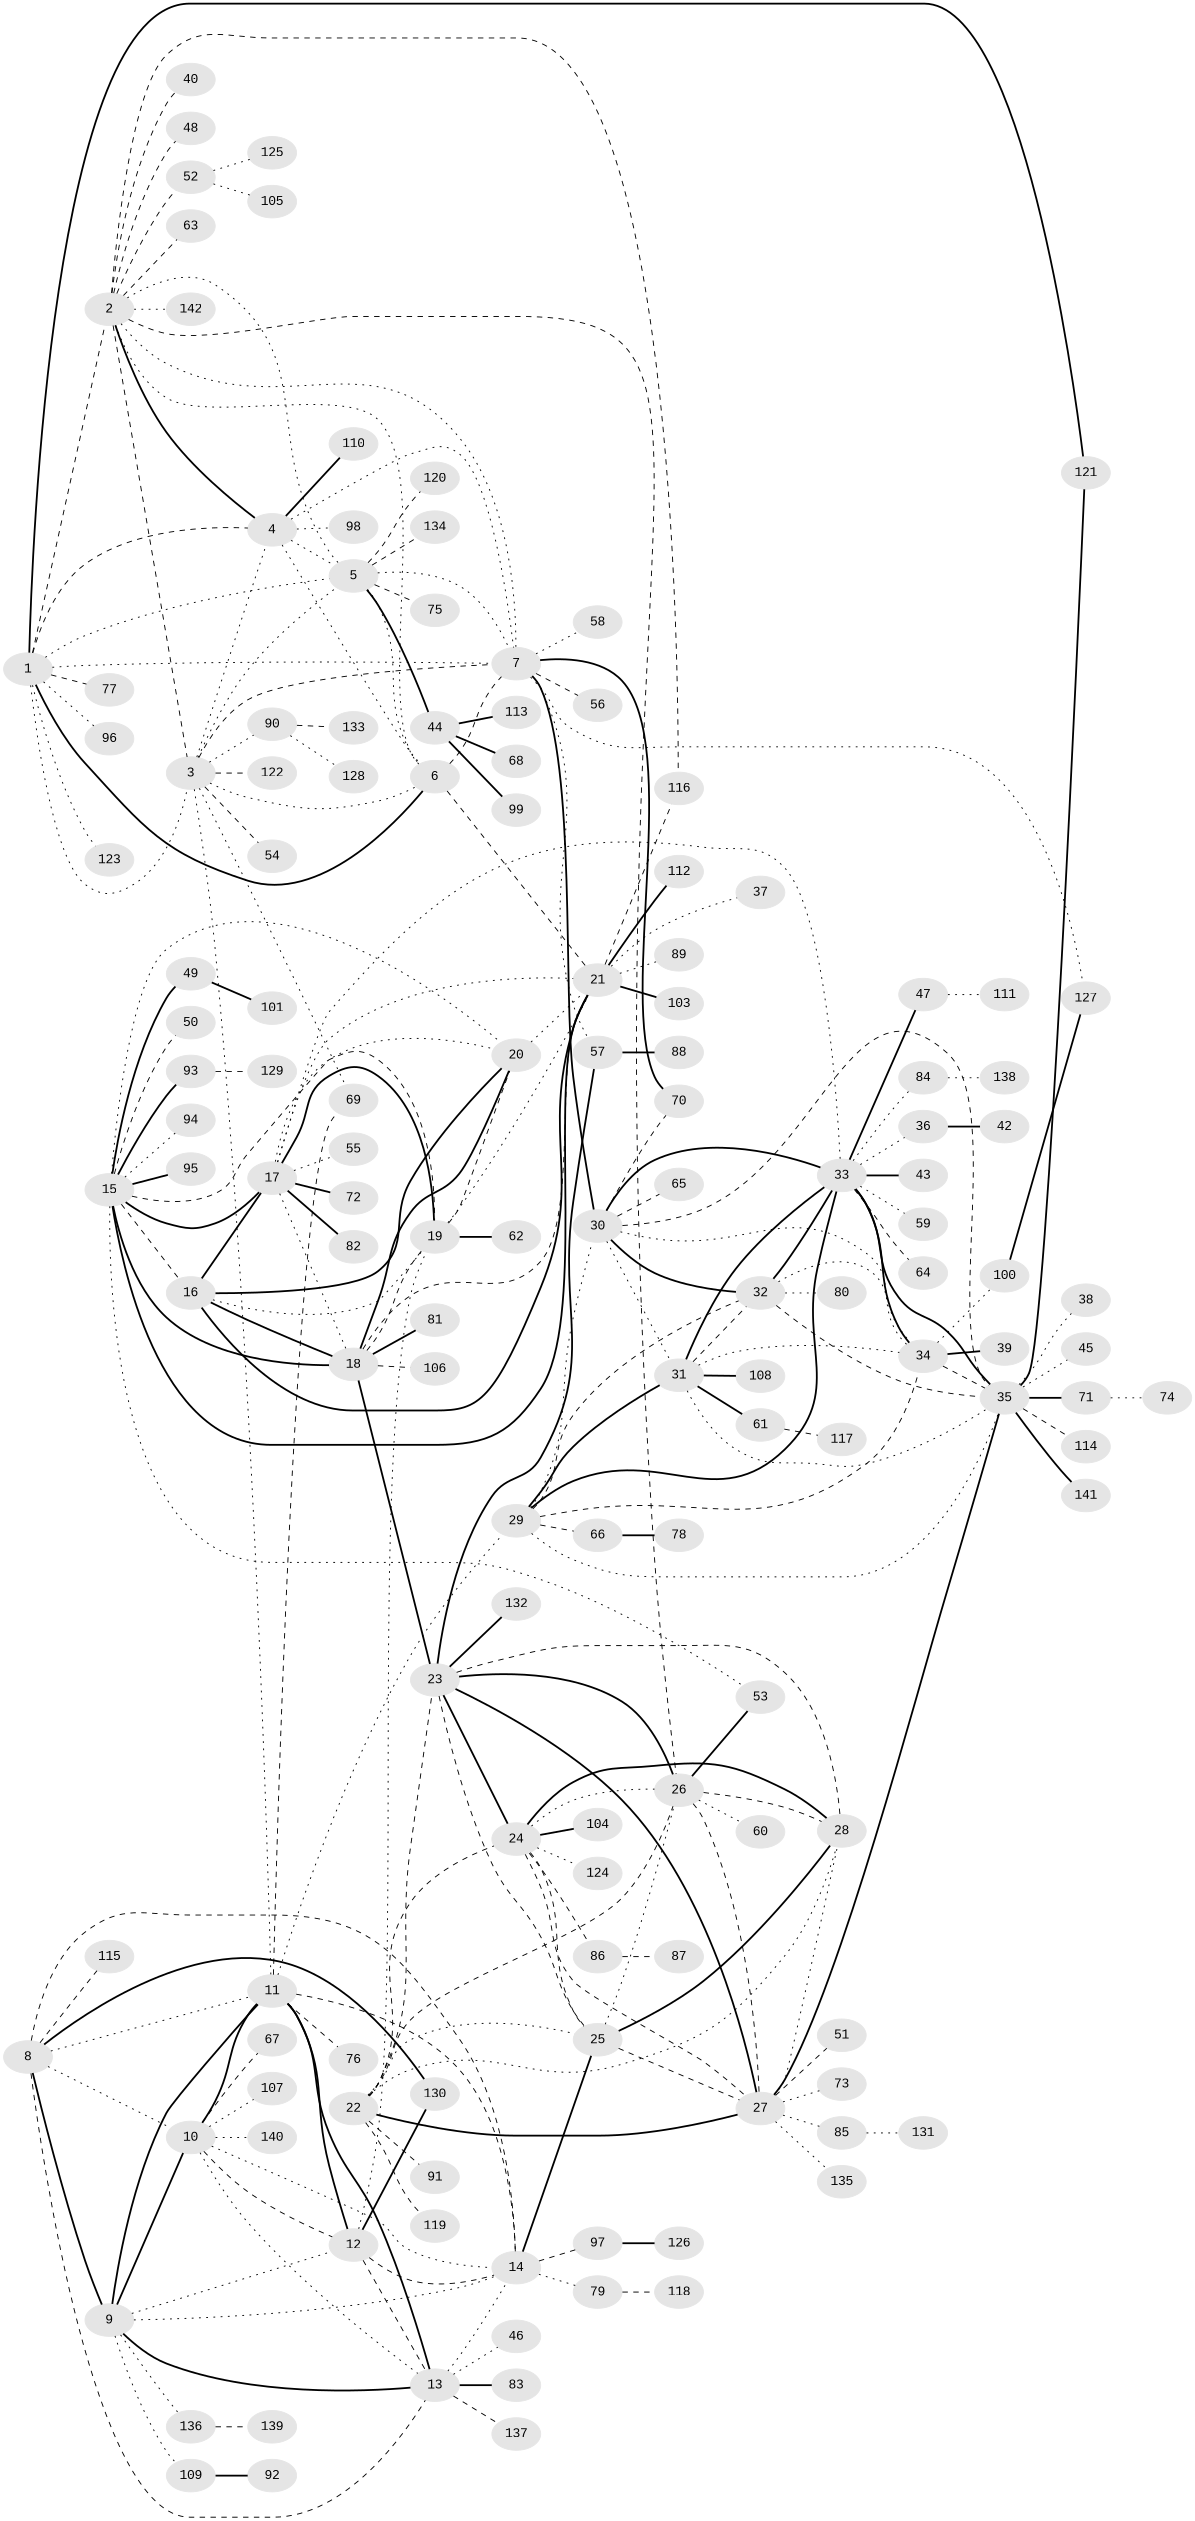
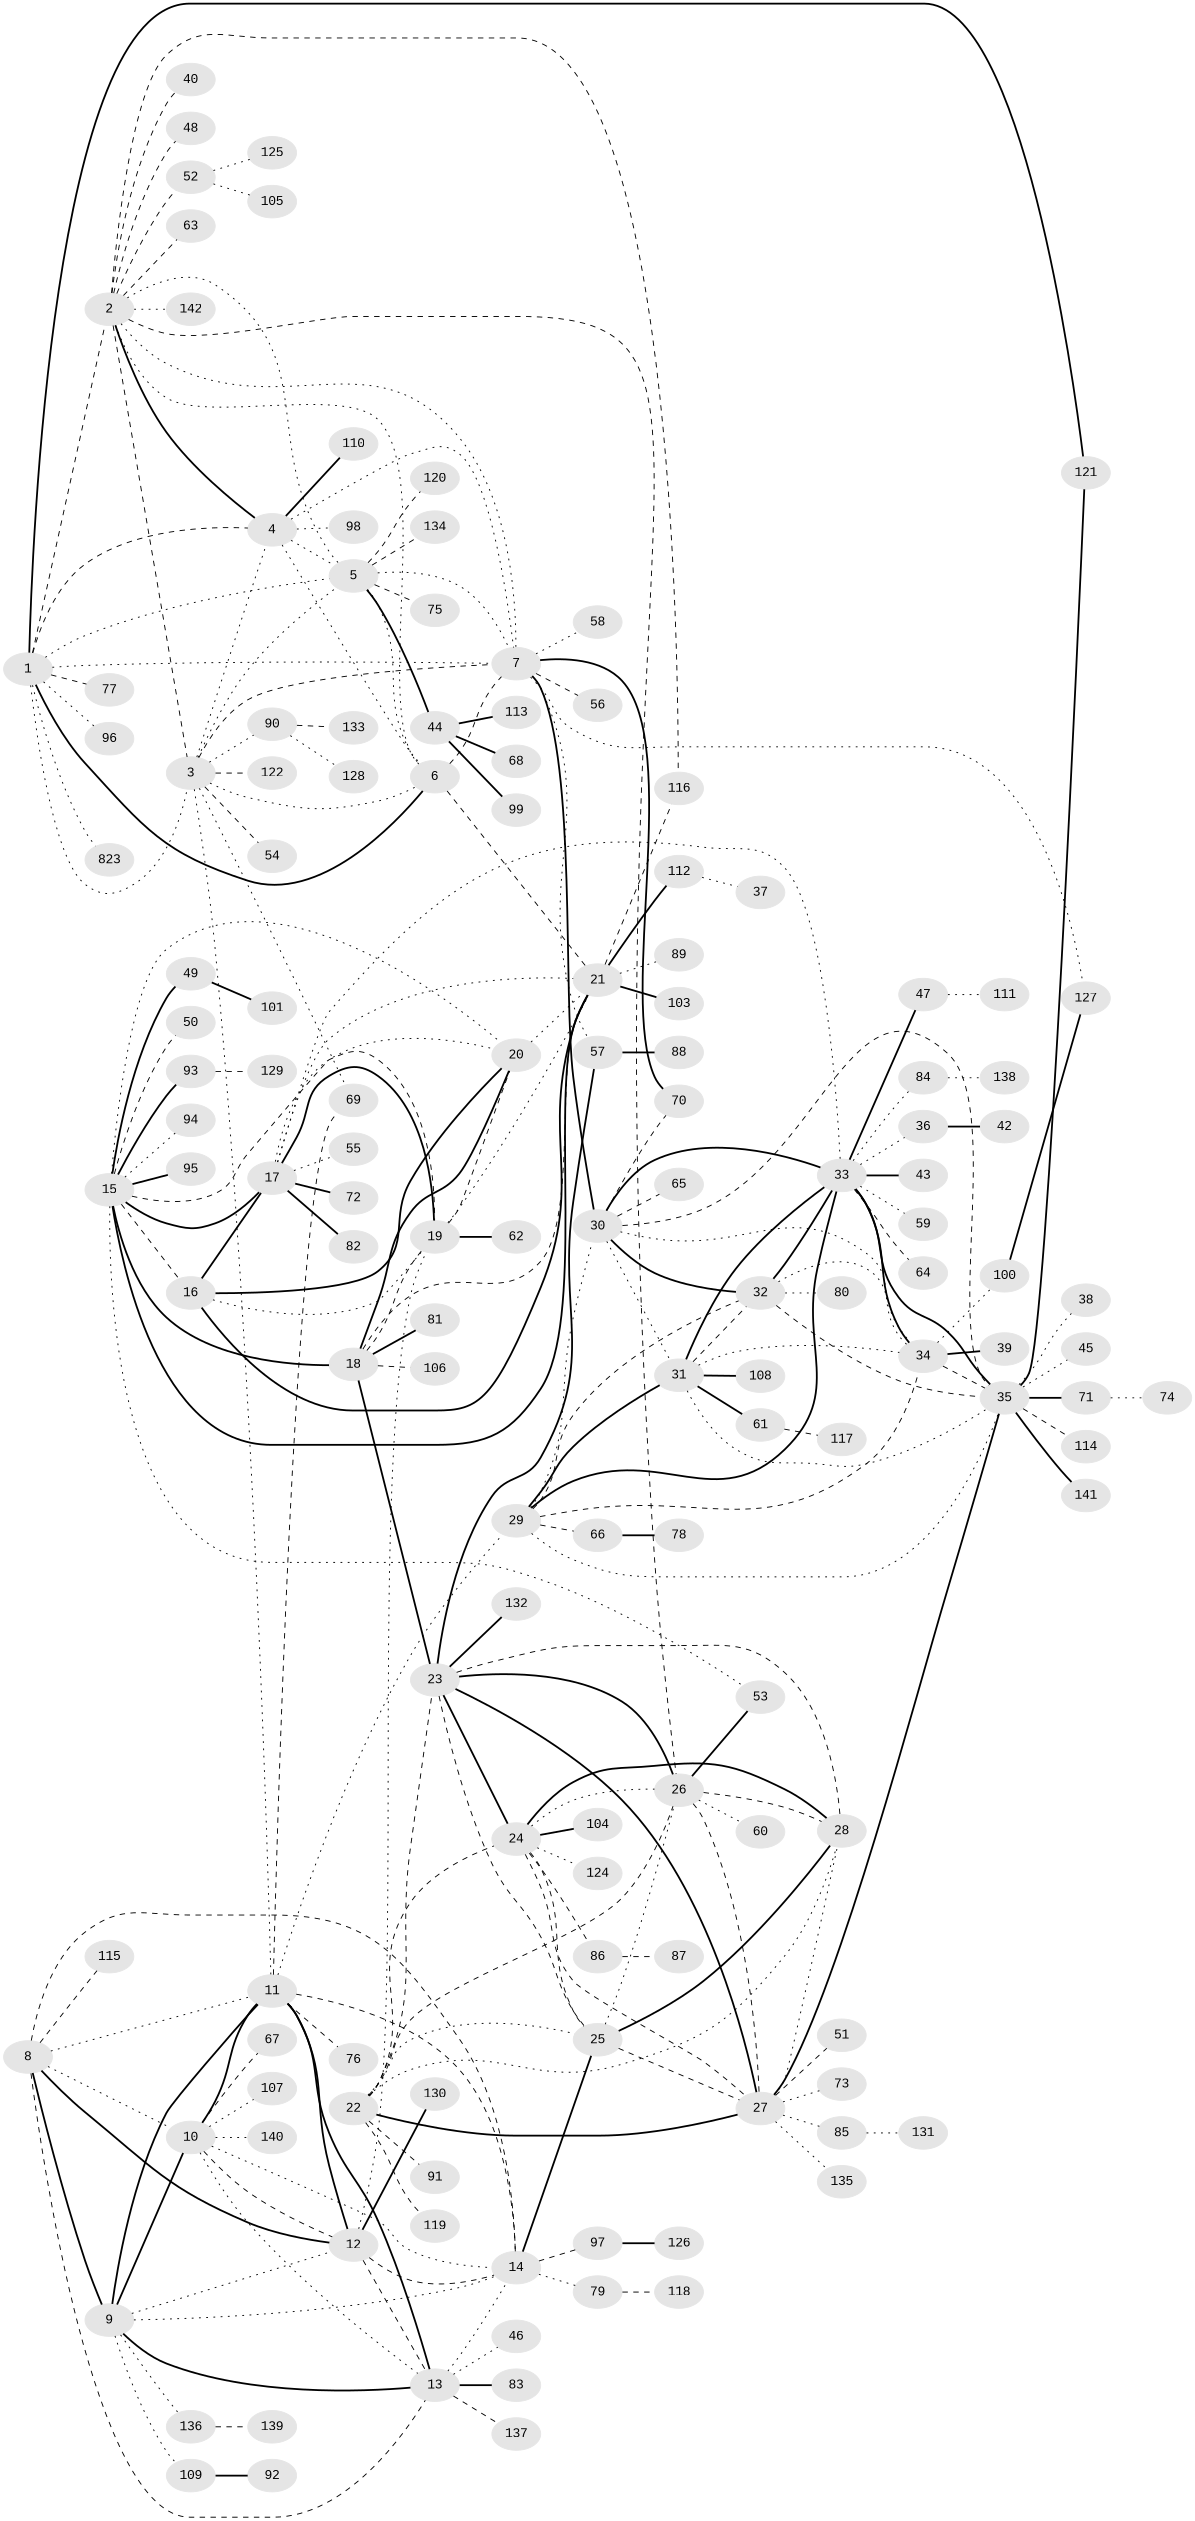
node "123": label "123" -> "823"
edge "37" -- "21": now "37" -- "112"
edge "17" -- "18": removed
edge "16" -- "18": removed
edge "8" -- "130": now "8" -- "12"
